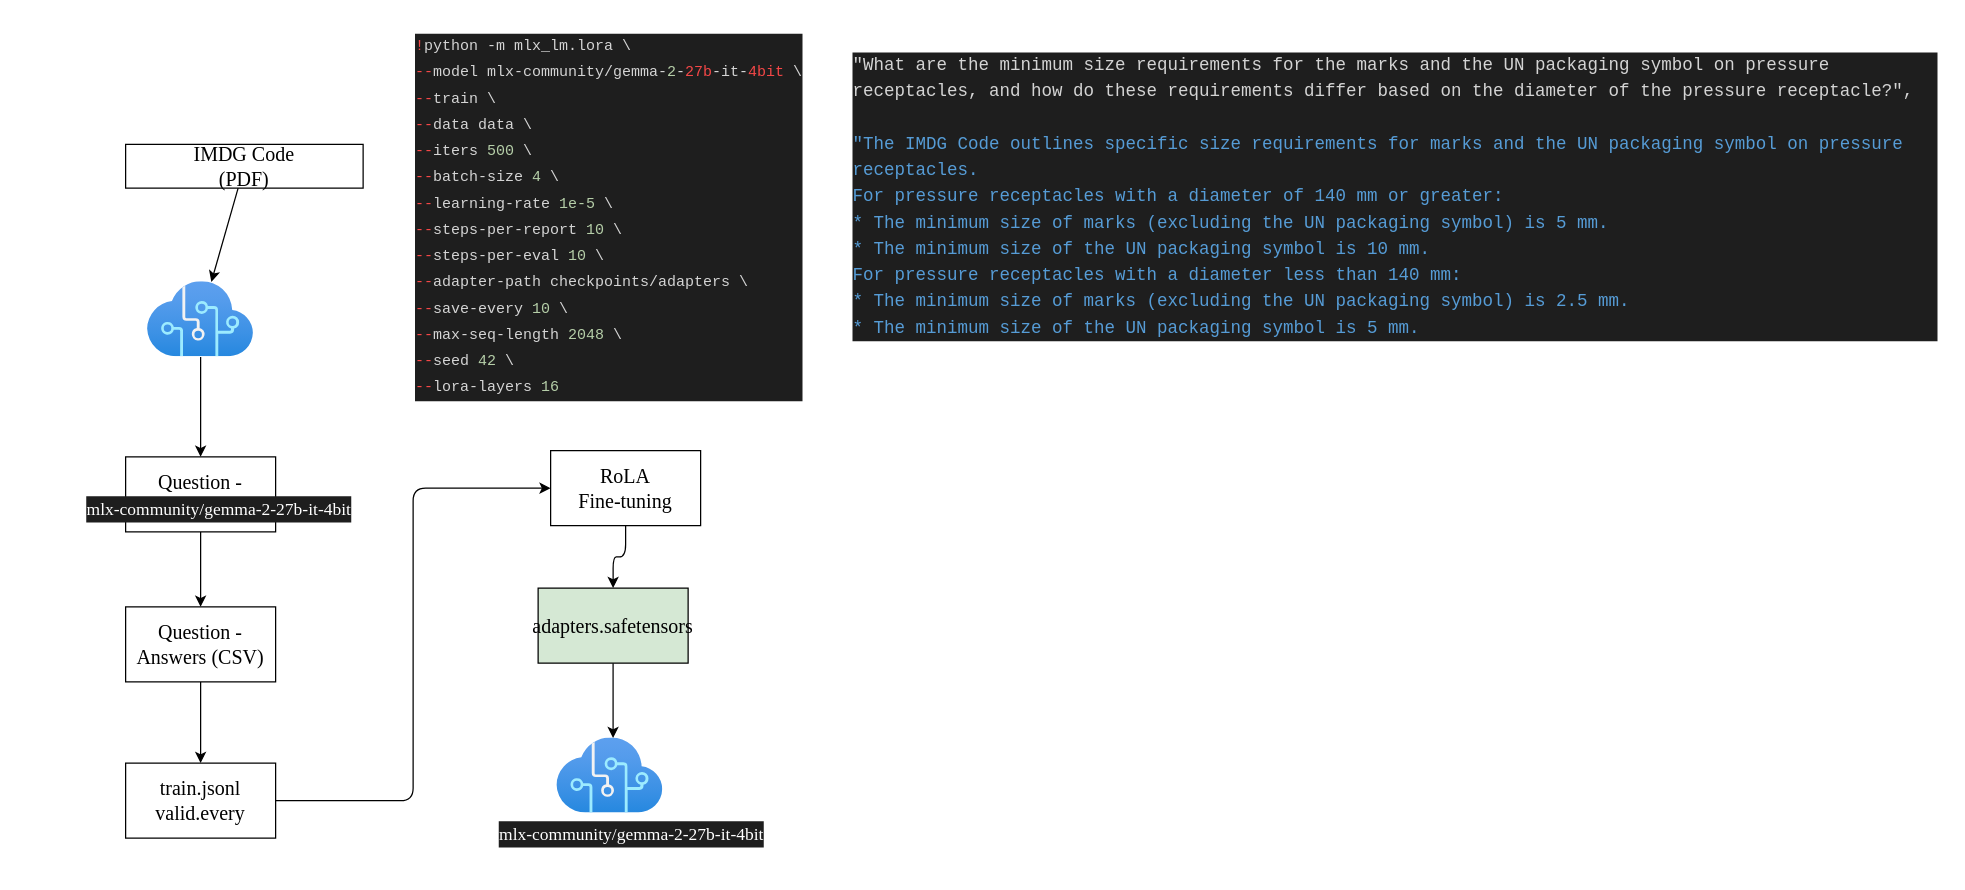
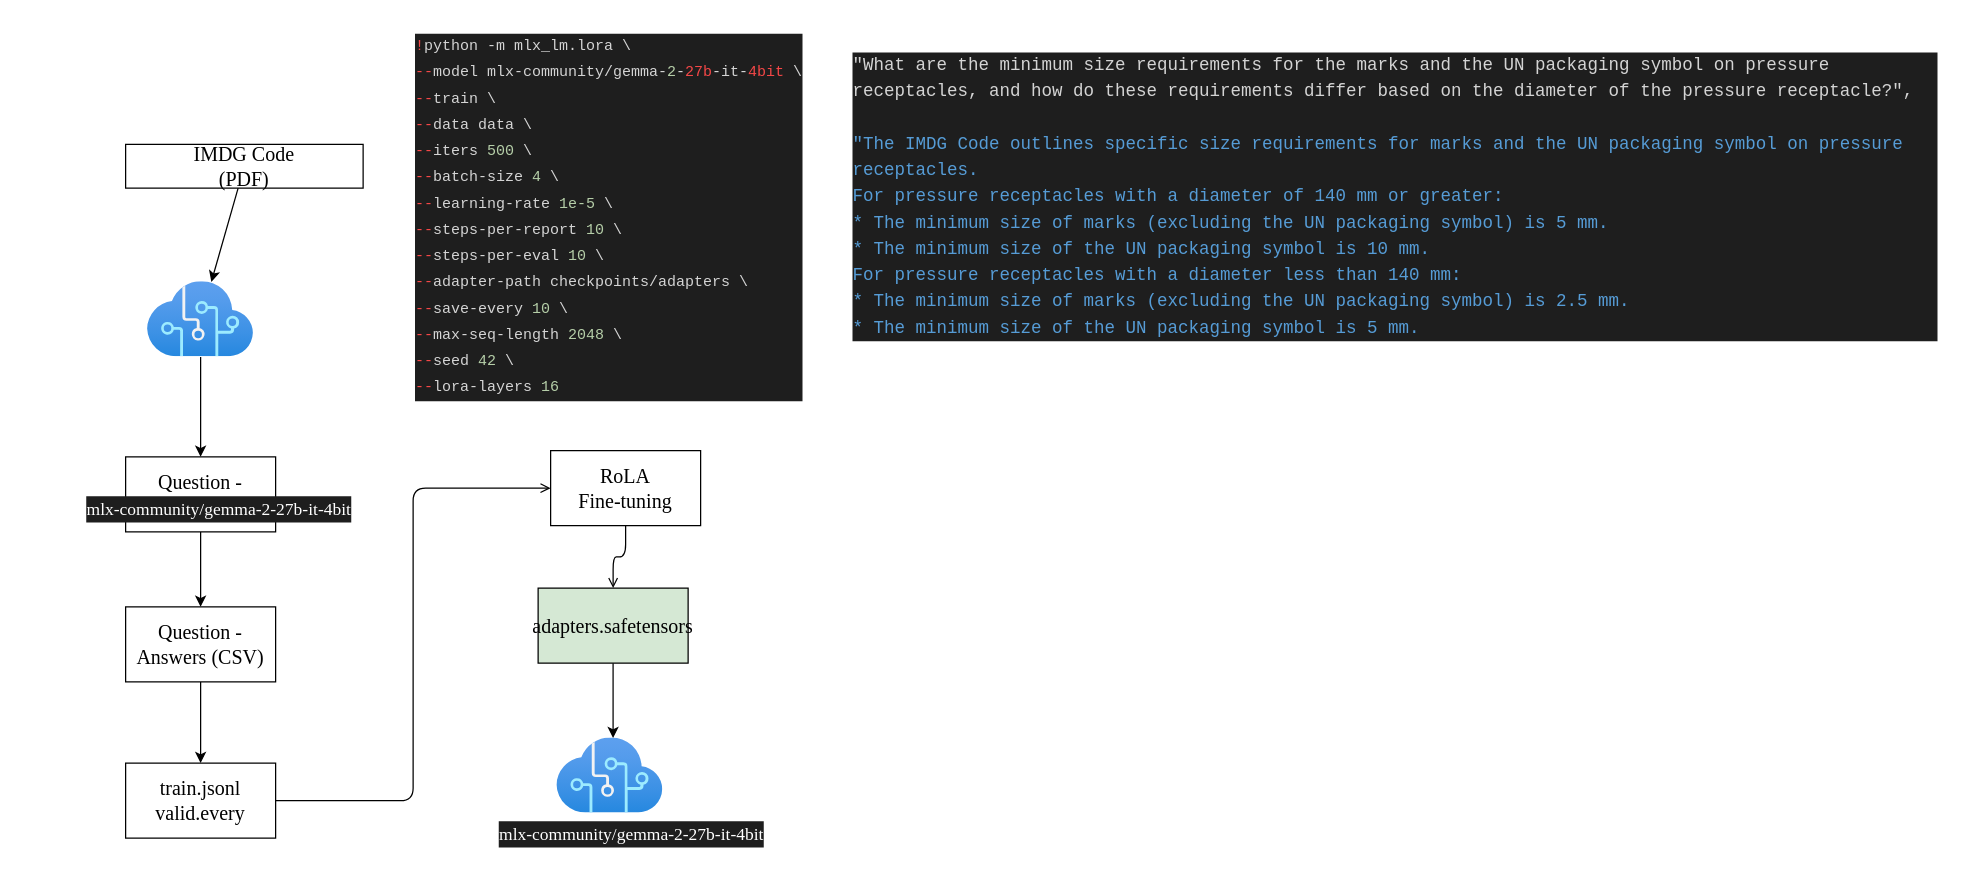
edge "train.jsonl valid.every" -> "RoLA Fine-tuning": arrowhead classic -> open
edge "RoLA Fine-tuning" -> "adapters.safetensors": arrowhead classic -> open
